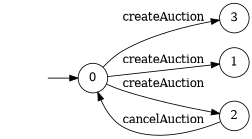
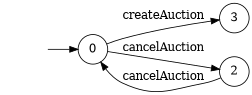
node "1": removed
edge "0" -> "2": label "createAuction" -> "cancelAuction"
